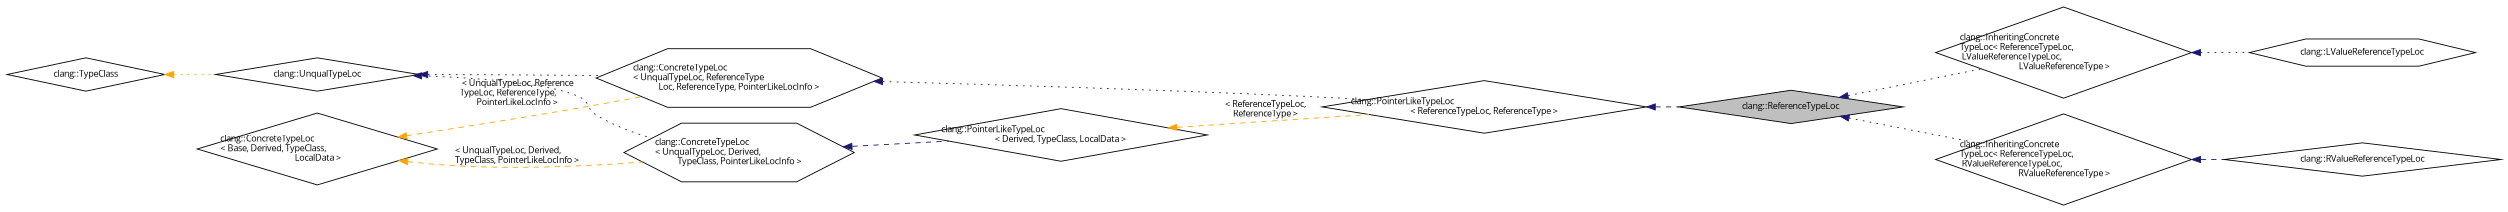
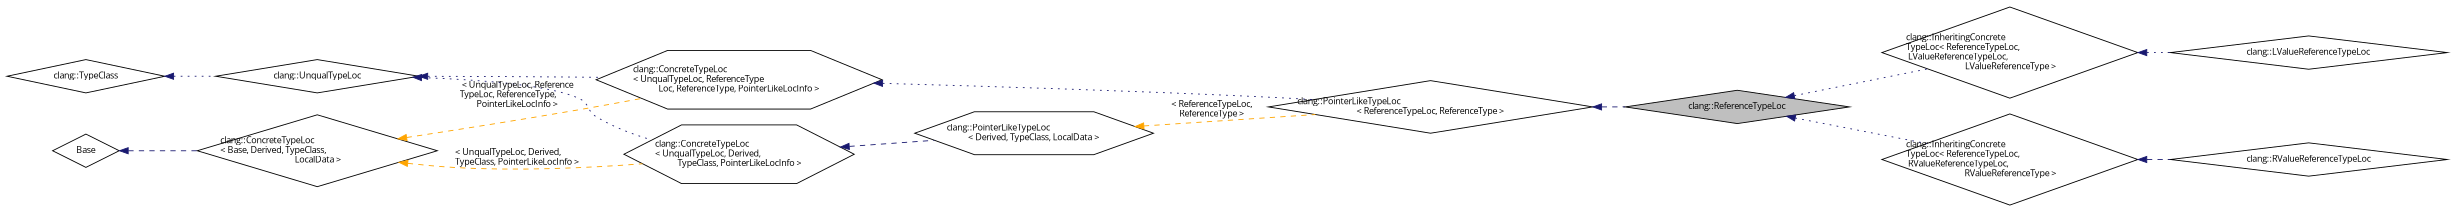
node "clang::LValueReferenceTypeLoc": shape hexagon -> diamond
edge "clang::UnqualTypeLoc" -> "clang::TypeClass": color orange -> midnightblue
node "clang::PointerLikeTypeLoc < Derived, TypeClass, LocalData >": shape diamond -> hexagon
node "Base": added
